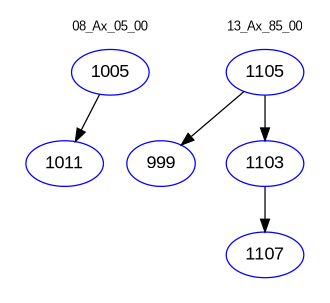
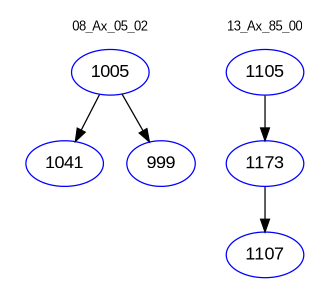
cluster "08_Ax_05_00": label "08_Ax_05_00" -> "08_Ax_05_02"
edge "1105" -> "999": now "1005" -> "999"
node "1011": label "1011" -> "1041"
node "1103": label "1103" -> "1173"
